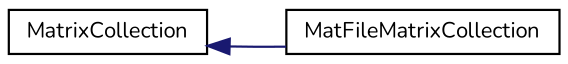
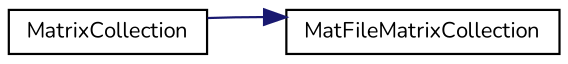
edge "MatFileMatrixCollection" -> "MatrixCollection": reversed
